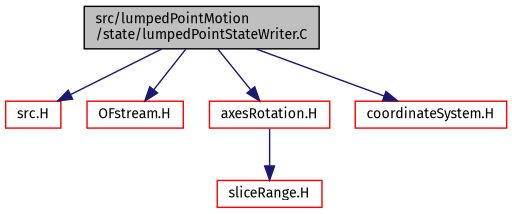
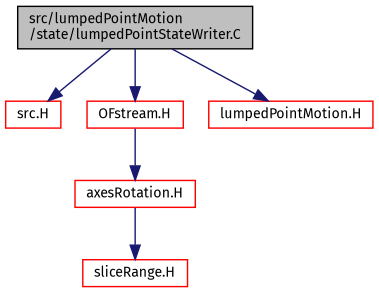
edge "src/lumpedPointMotion /state/lumpedPointStateWriter.C" -> "axesRotation.H": now "OFstream.H" -> "axesRotation.H"
node "coordinateSystem.H": label "coordinateSystem.H" -> "lumpedPointMotion.H"
